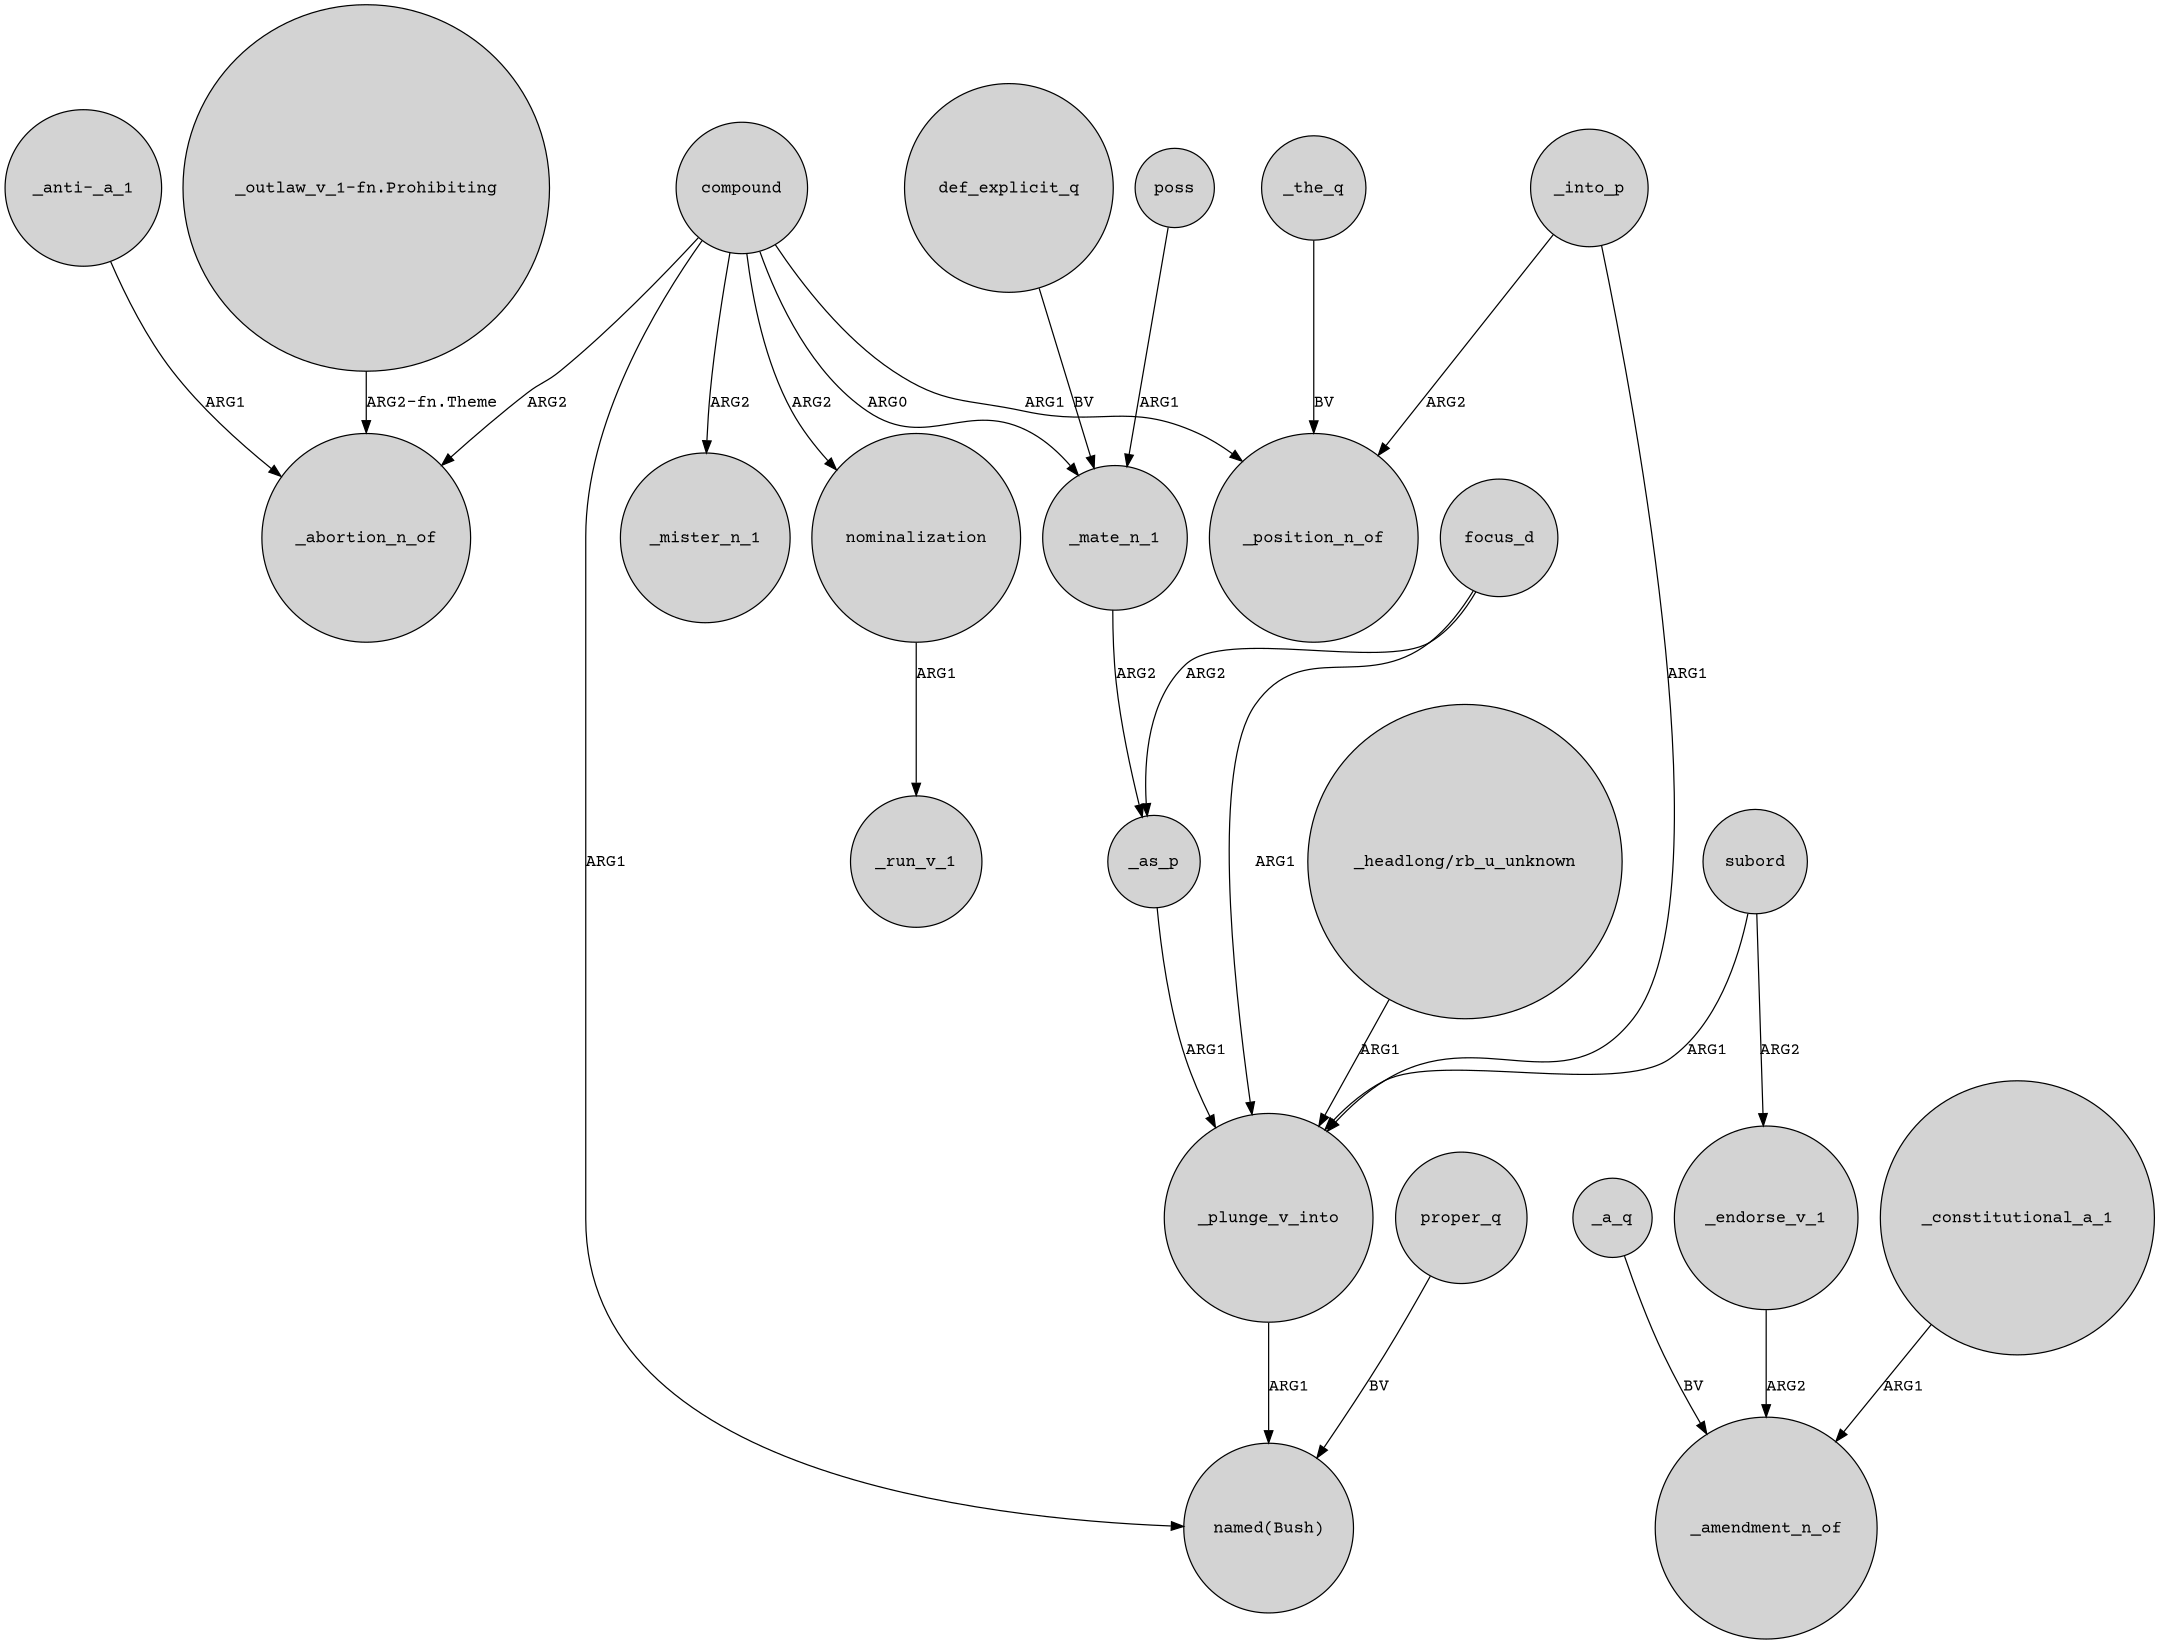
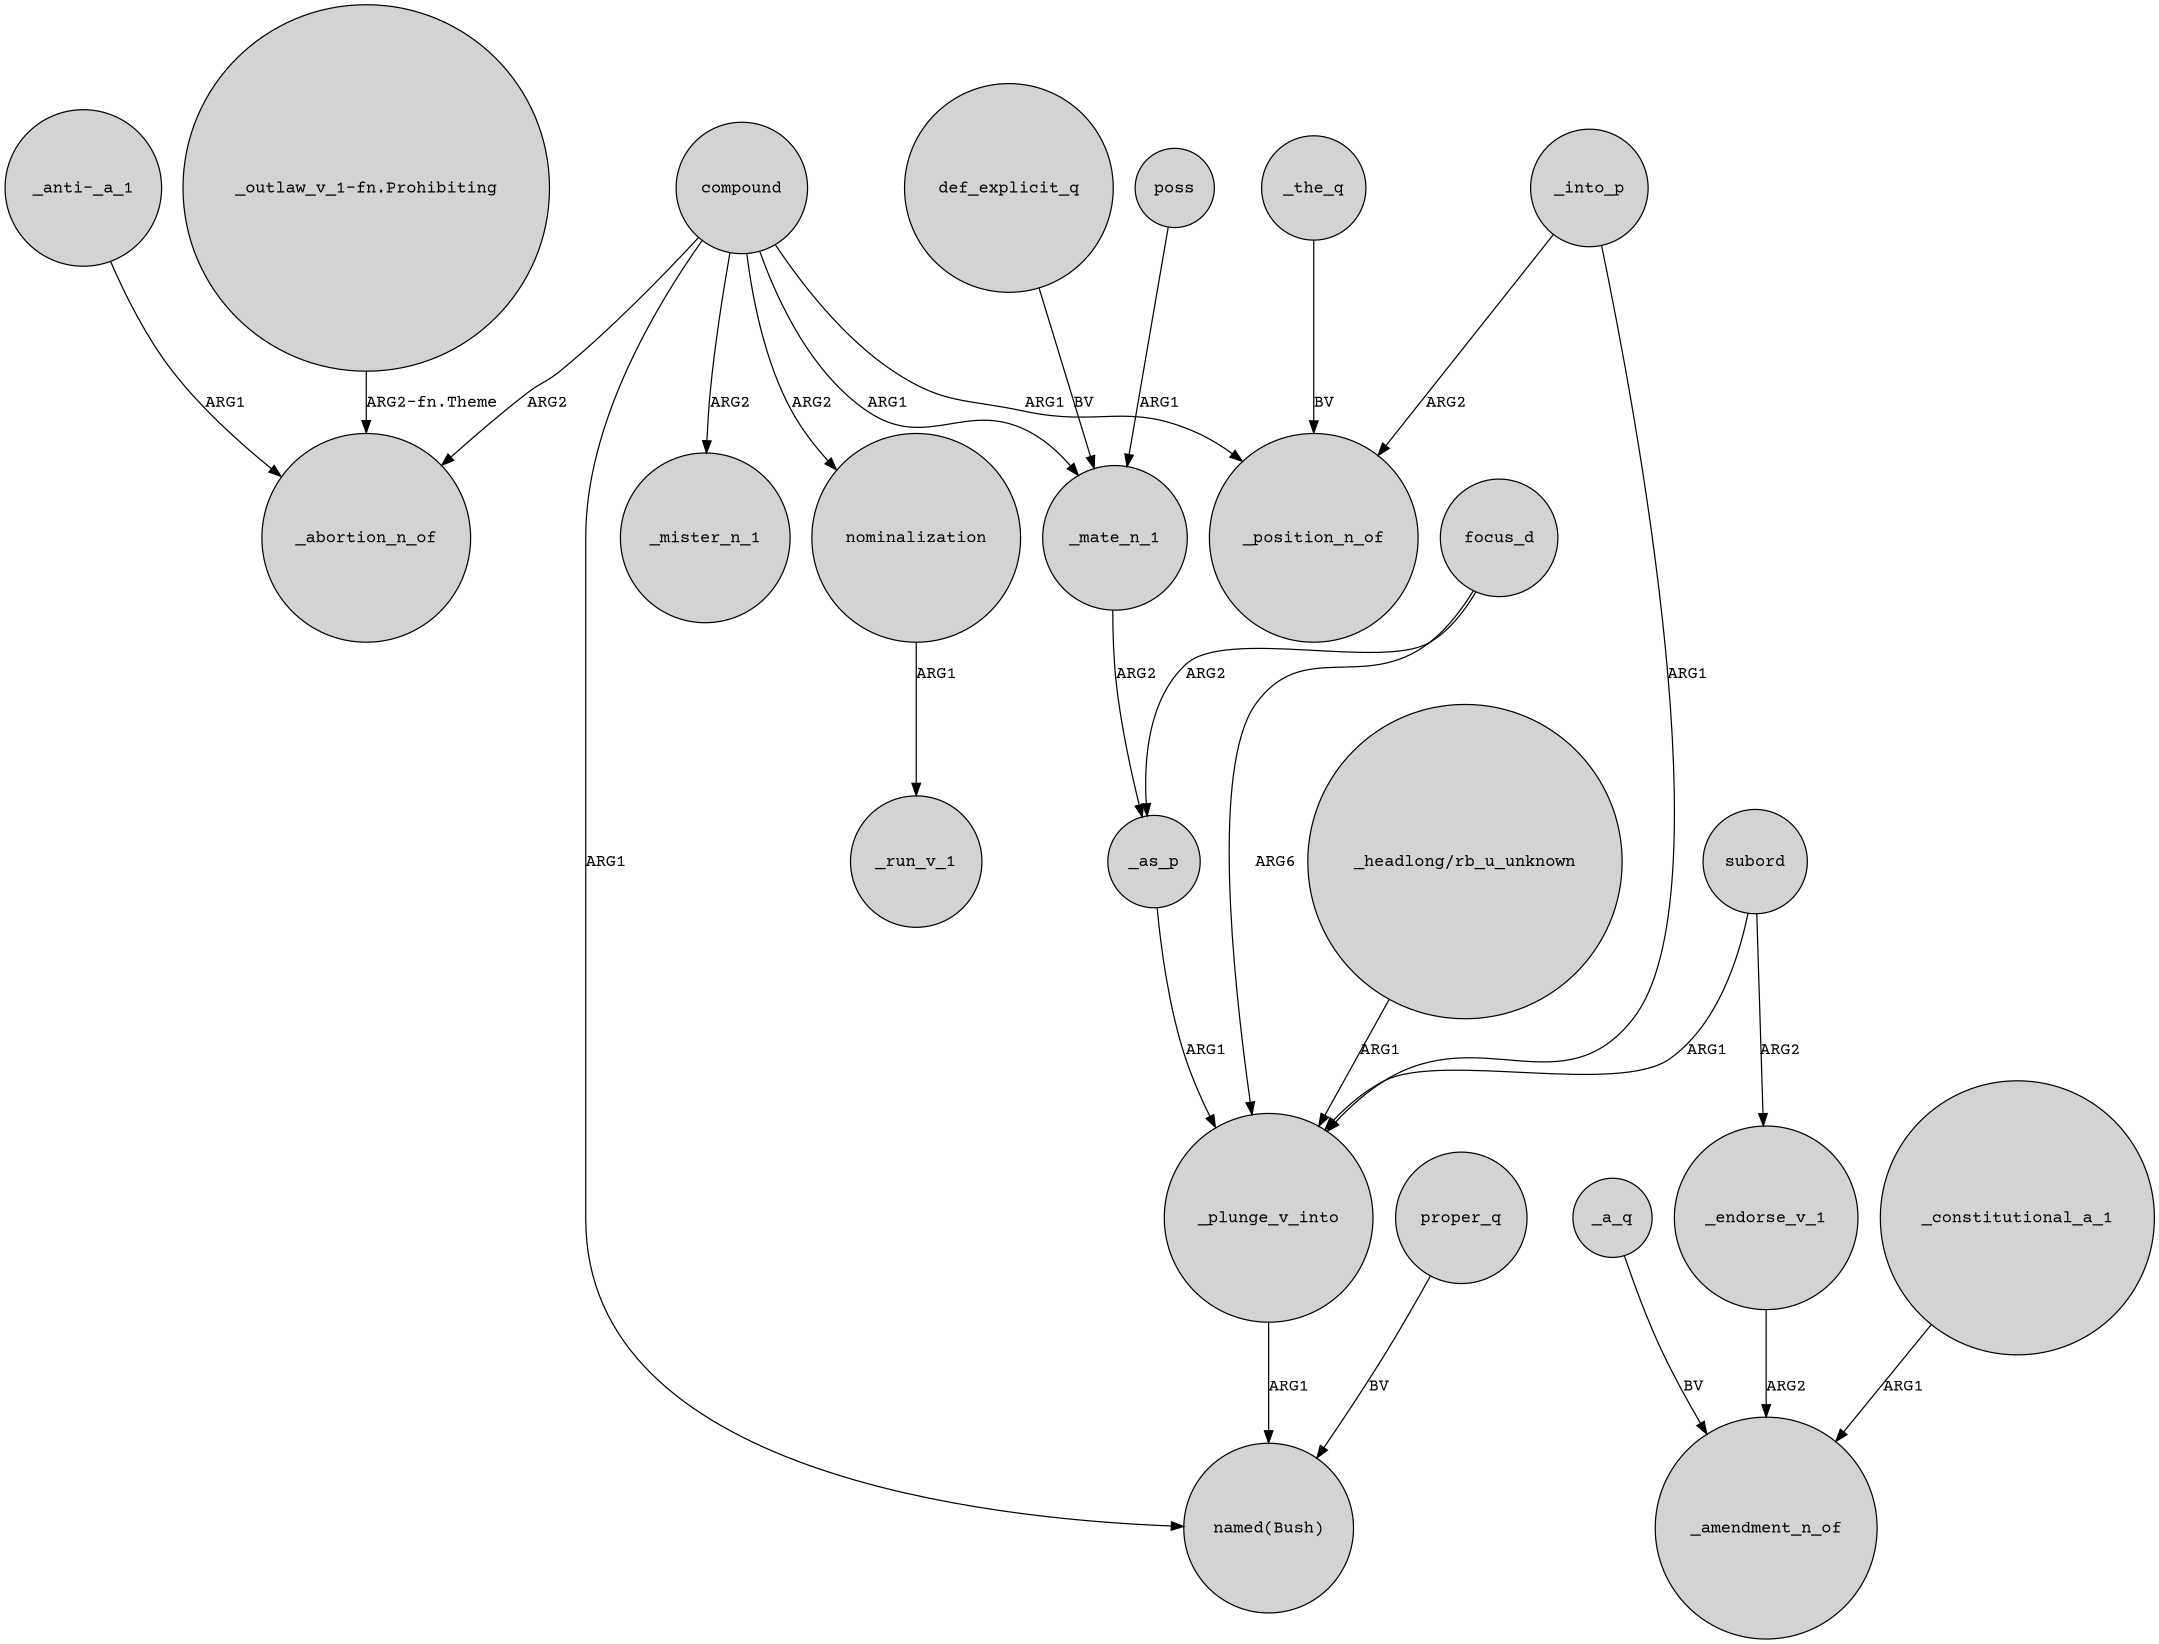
edge "compound" -> "_mate_n_1": label "ARG0" -> "ARG1"
edge "focus_d" -> "_plunge_v_into": label "ARG1" -> "ARG6"
